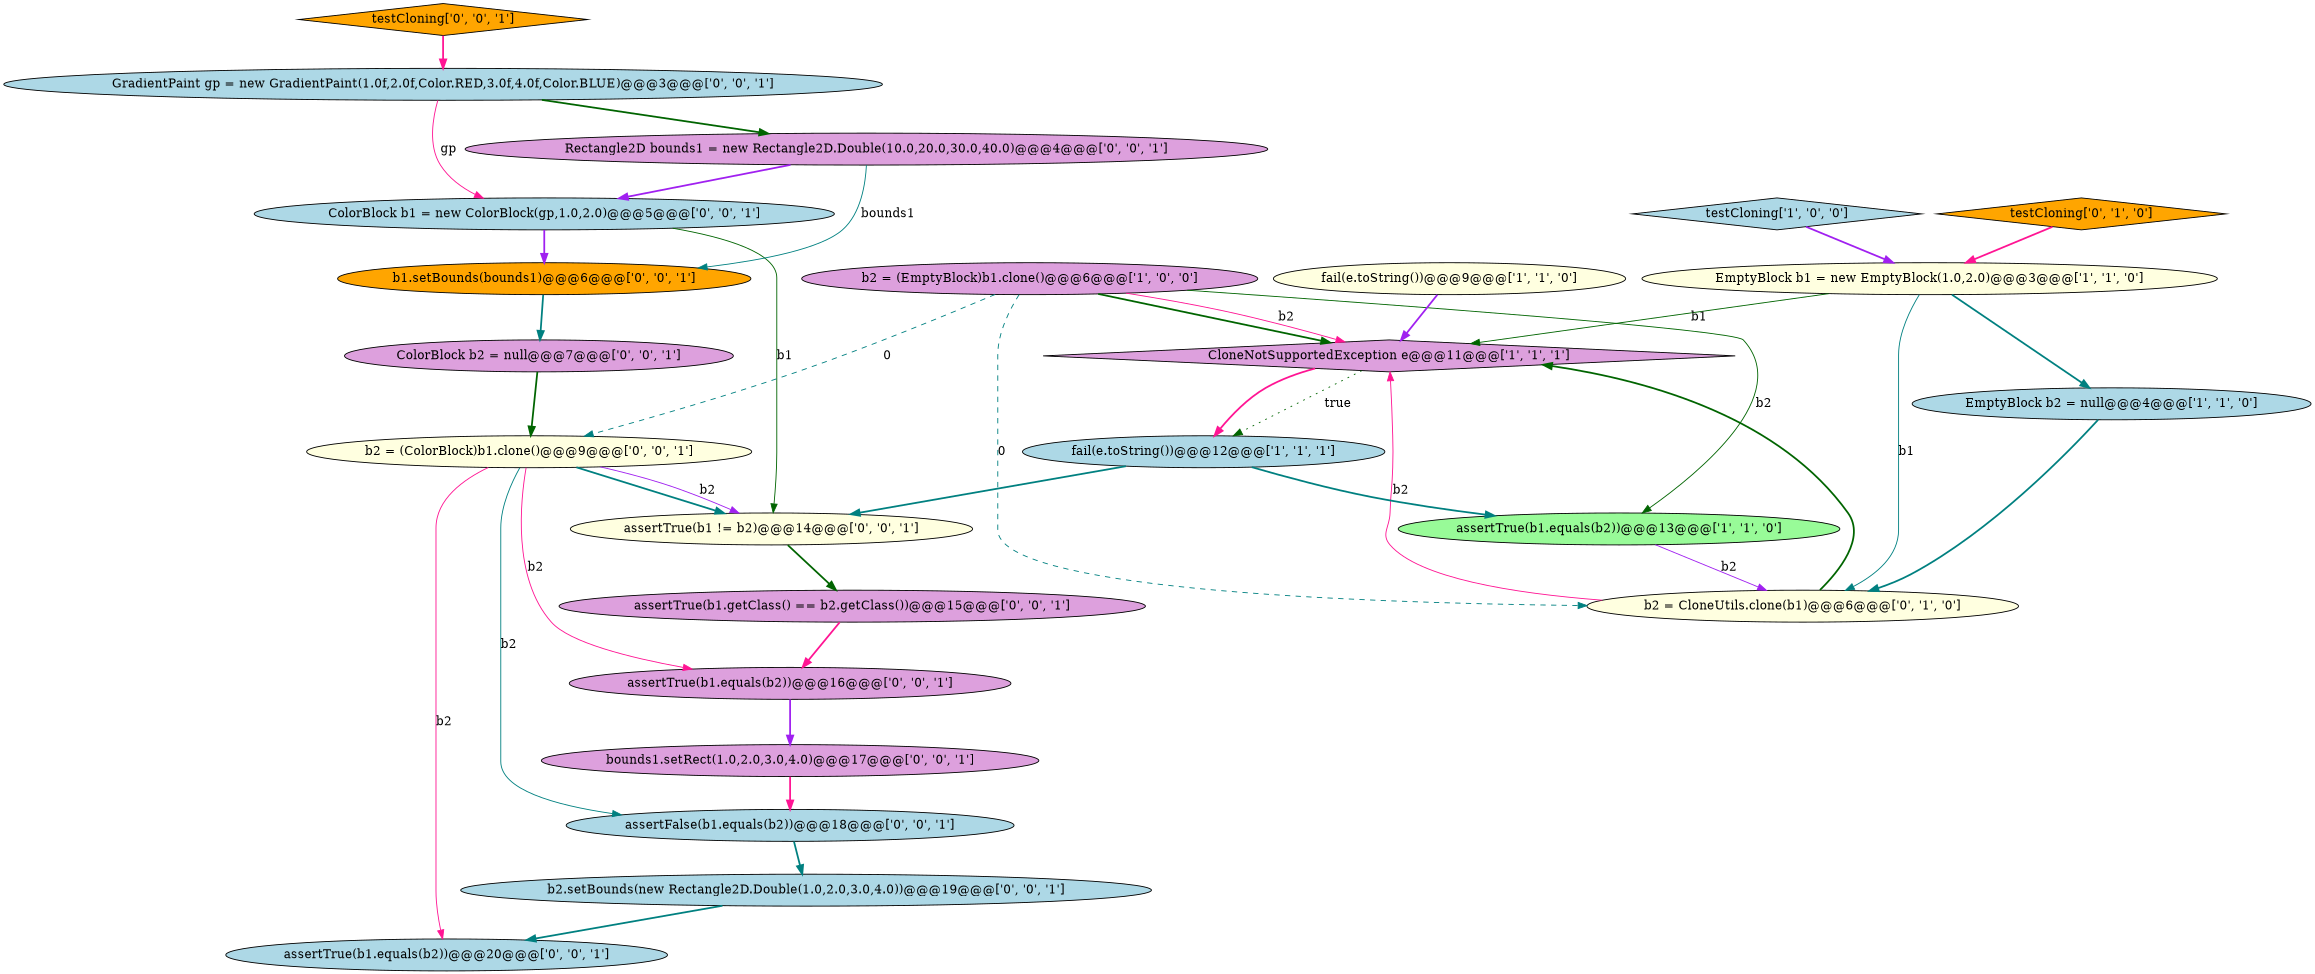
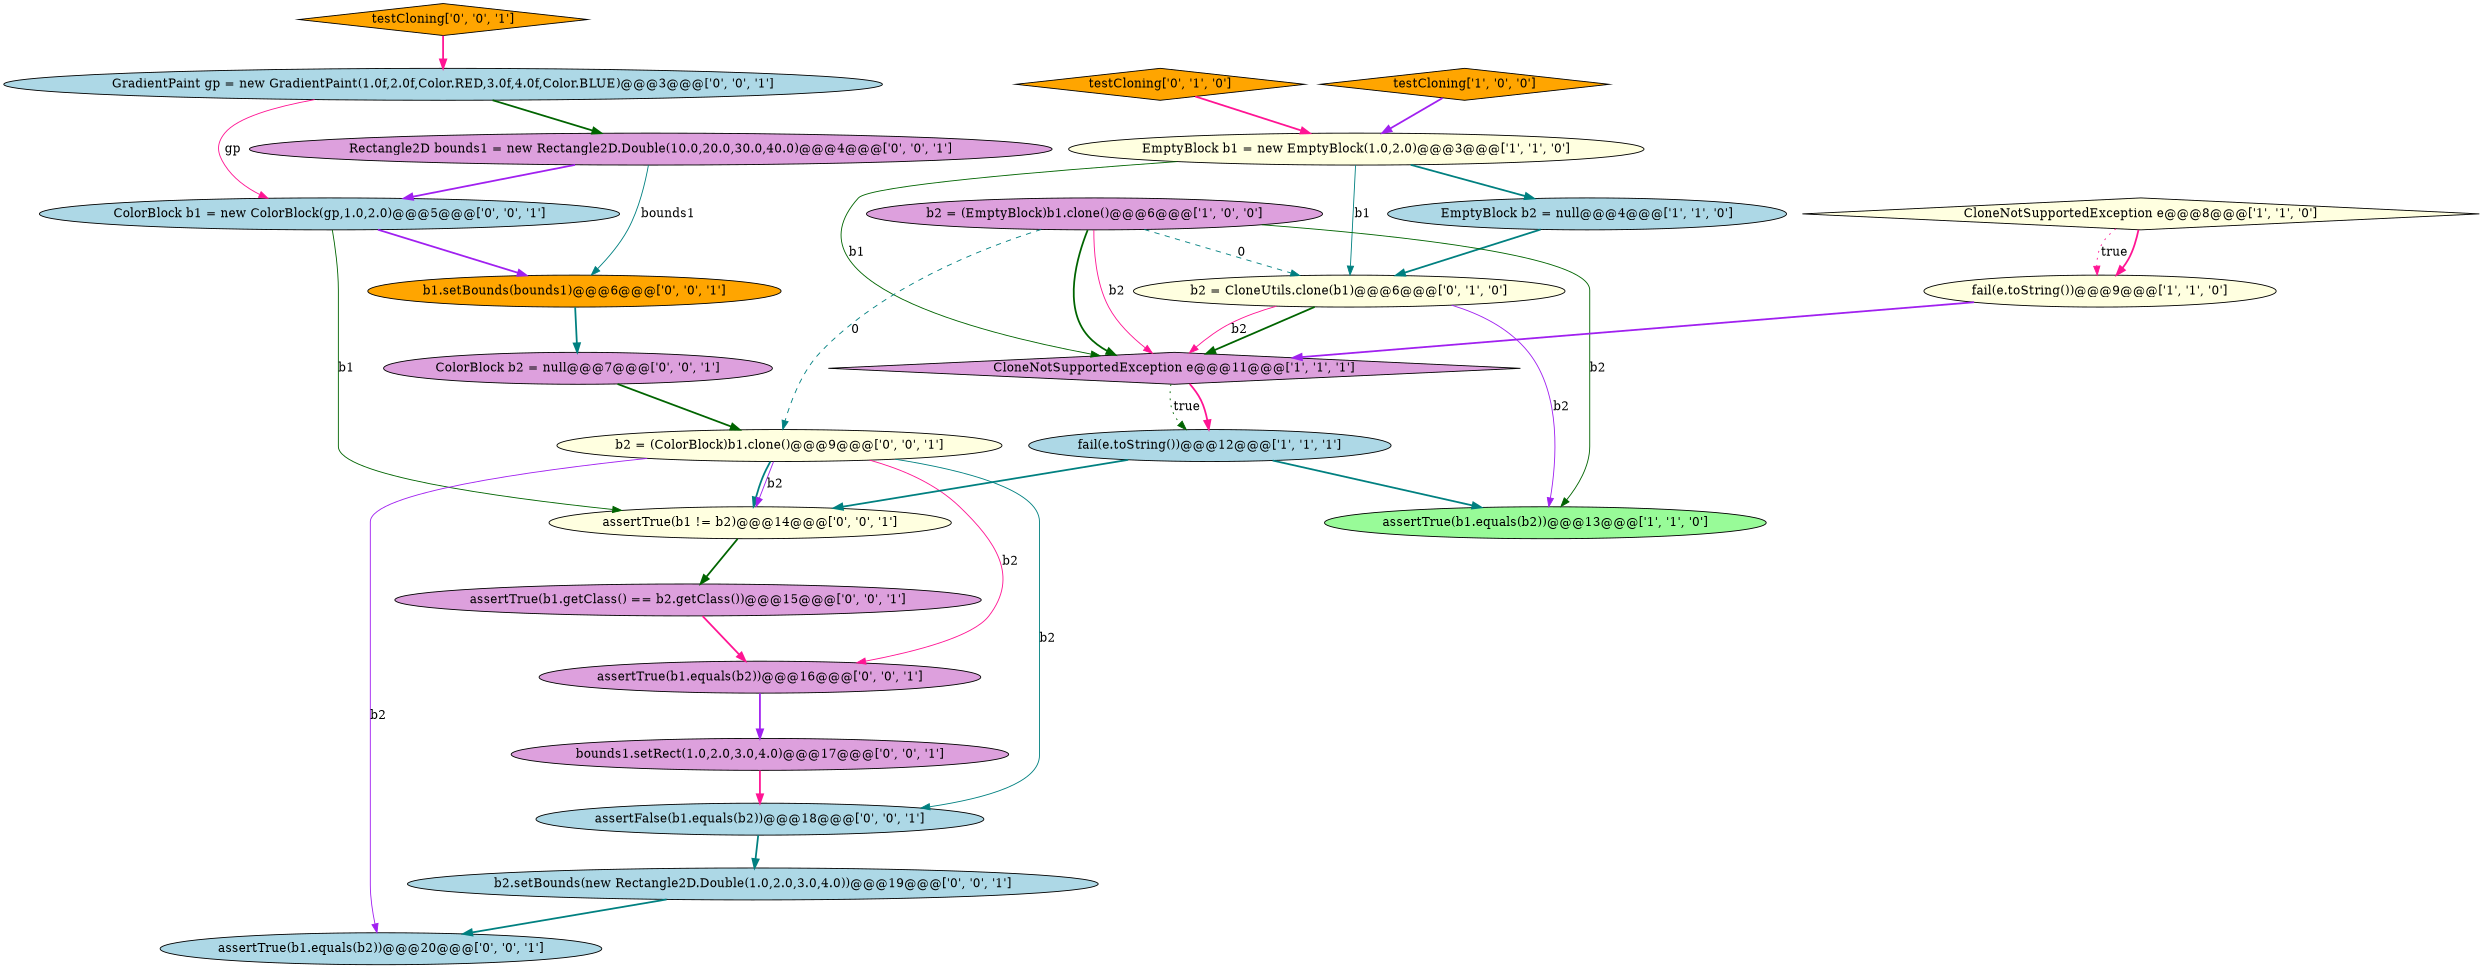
node "testCloning['1', '0', '0']": fillcolor lightblue -> orange
node "CloneNotSupportedException e@@@8@@@['1', '1', '0']": added
edge "assertTrue(b1.equals(b2))@@@13@@@['1', '1', '0']" -> "b2 = CloneUtils.clone(b1)@@@6@@@['0', '1', '0']": reversed
edge "b2 = (ColorBlock)b1.clone()@@@9@@@['0', '0', '1']" -> "assertTrue(b1.equals(b2))@@@20@@@['0', '0', '1']": color deeppink -> purple
